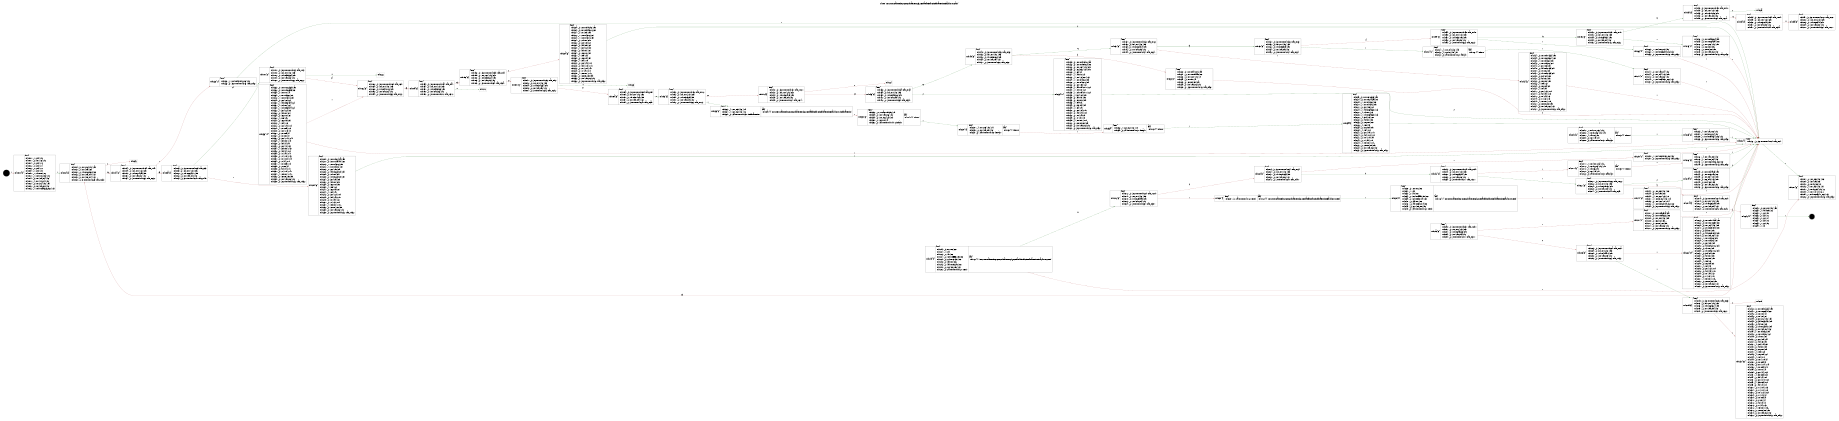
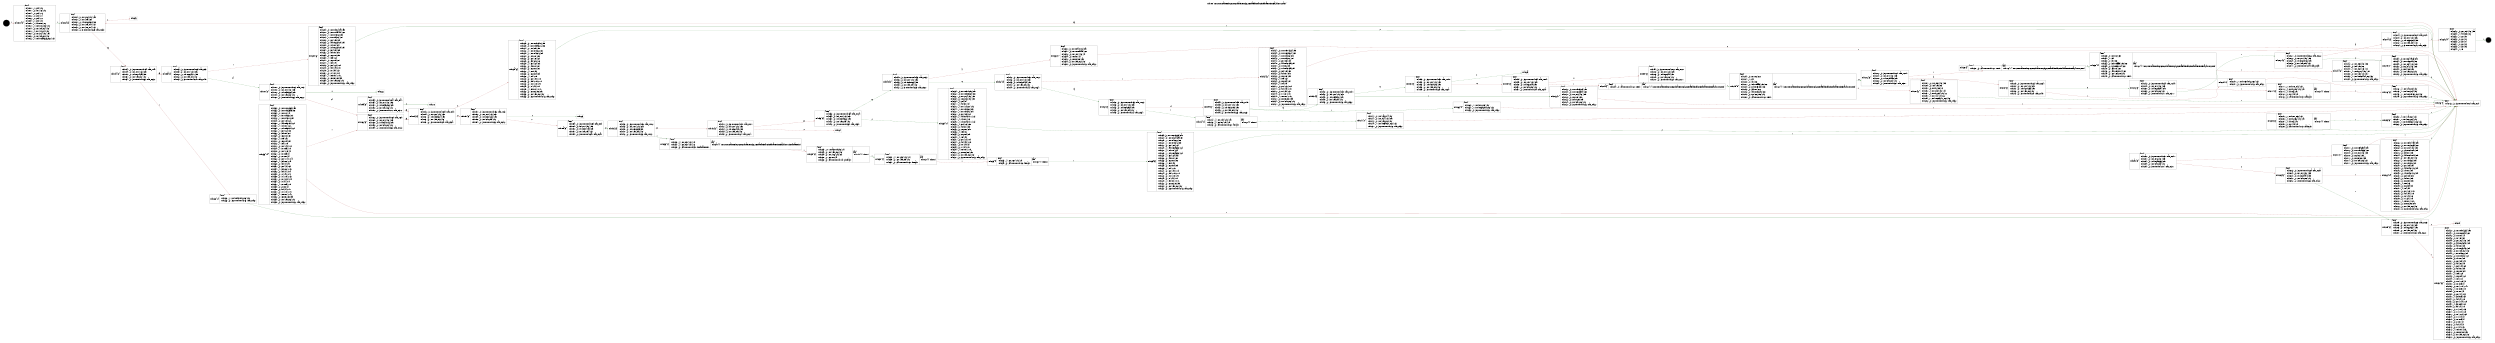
node "0x4021ba [5]": added
edge "0x401e86 [25]" -> "0x401e9f [25]": now "0x401e86 [25]" -> "0x401eb8 [25]"
edge "0x402738 [5]" -> "0x4021e7 [36]": reversed
